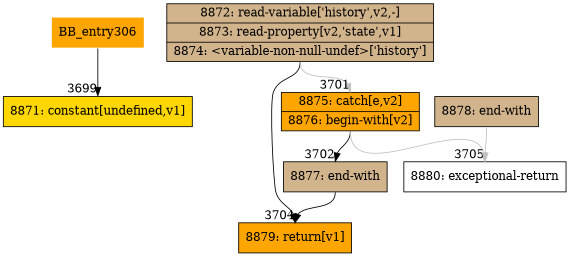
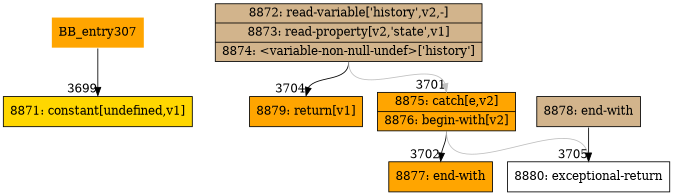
node "BB_entry306": label "BB_entry306" -> "BB_entry307"
edge "8878: end-with" -> "8880: exceptional-return": color gray -> black
node "8877: end-with": fillcolor tan -> orange
edge "8877: end-with" -> "8879: return[v1]": removed
